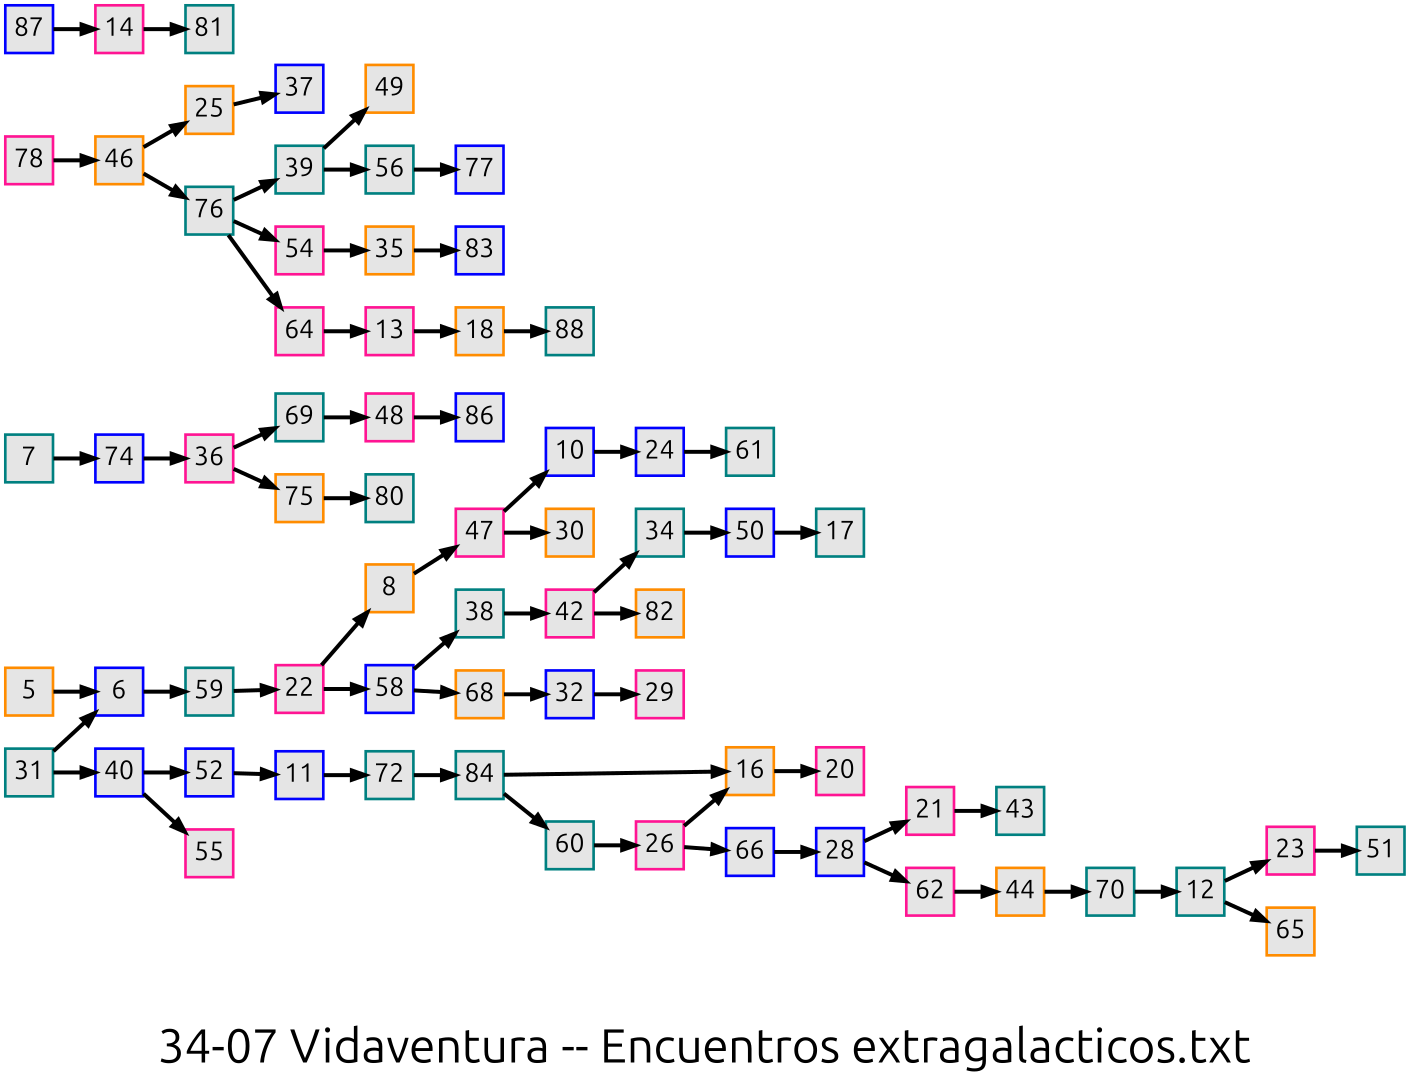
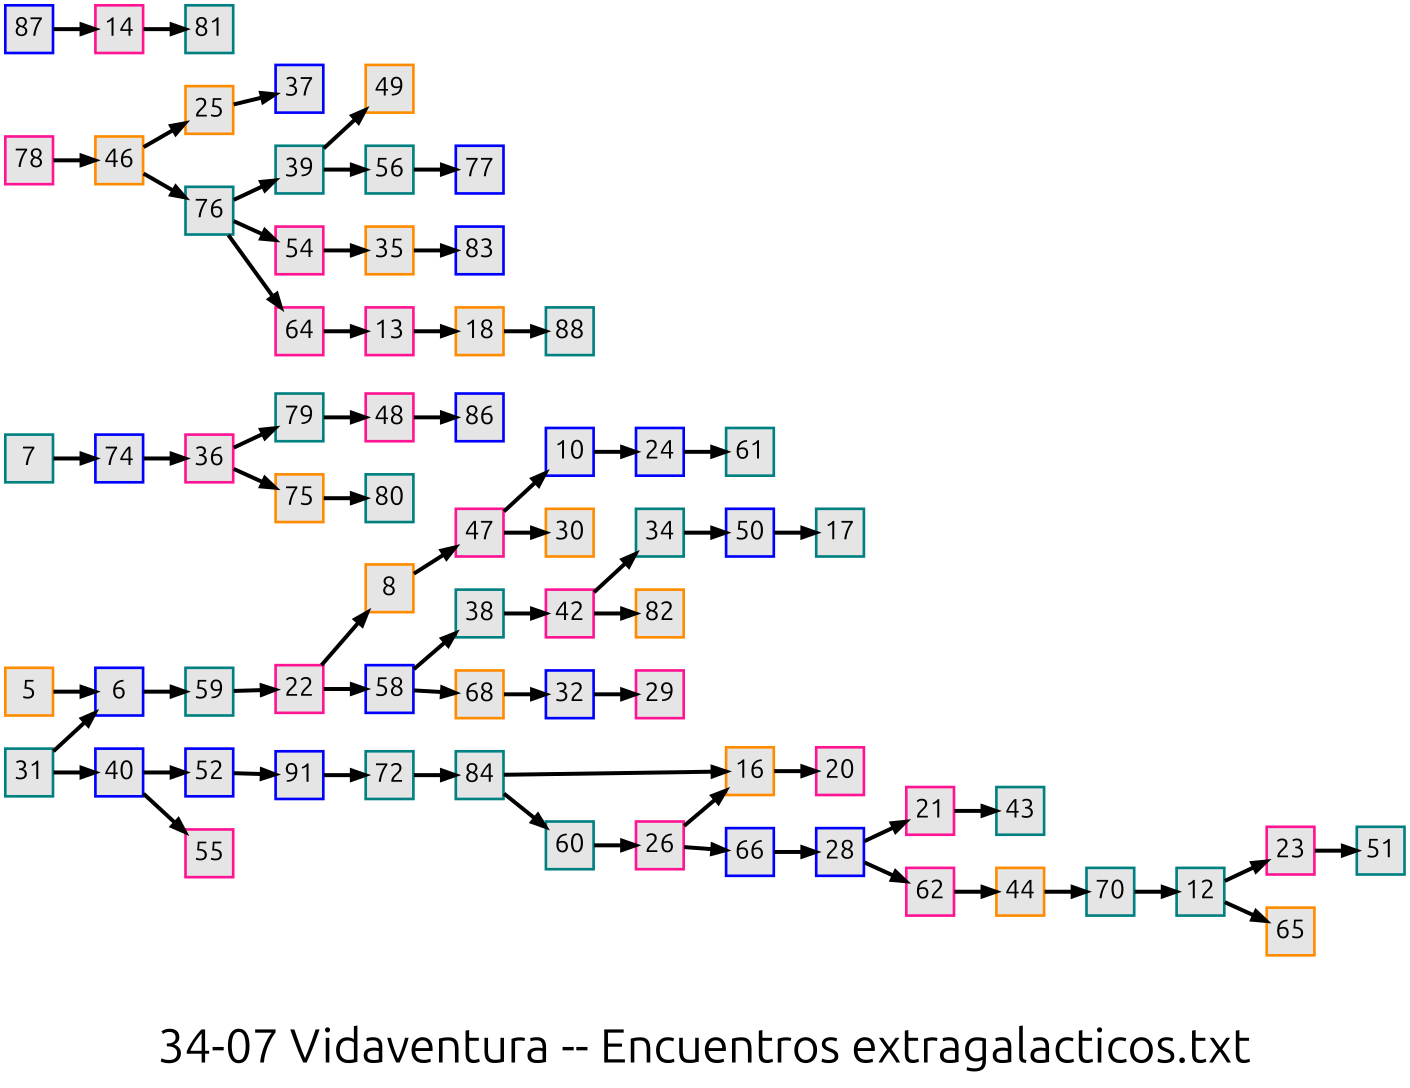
node "69": label "69" -> "79"
node "11": label "11" -> "91"
